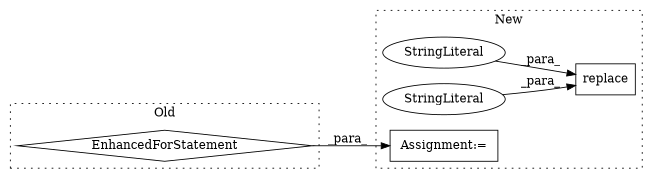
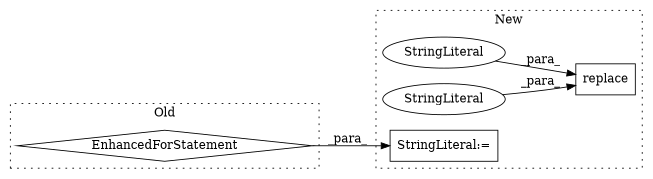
node "Assignment:=": label "Assignment:=" -> "StringLiteral:="
